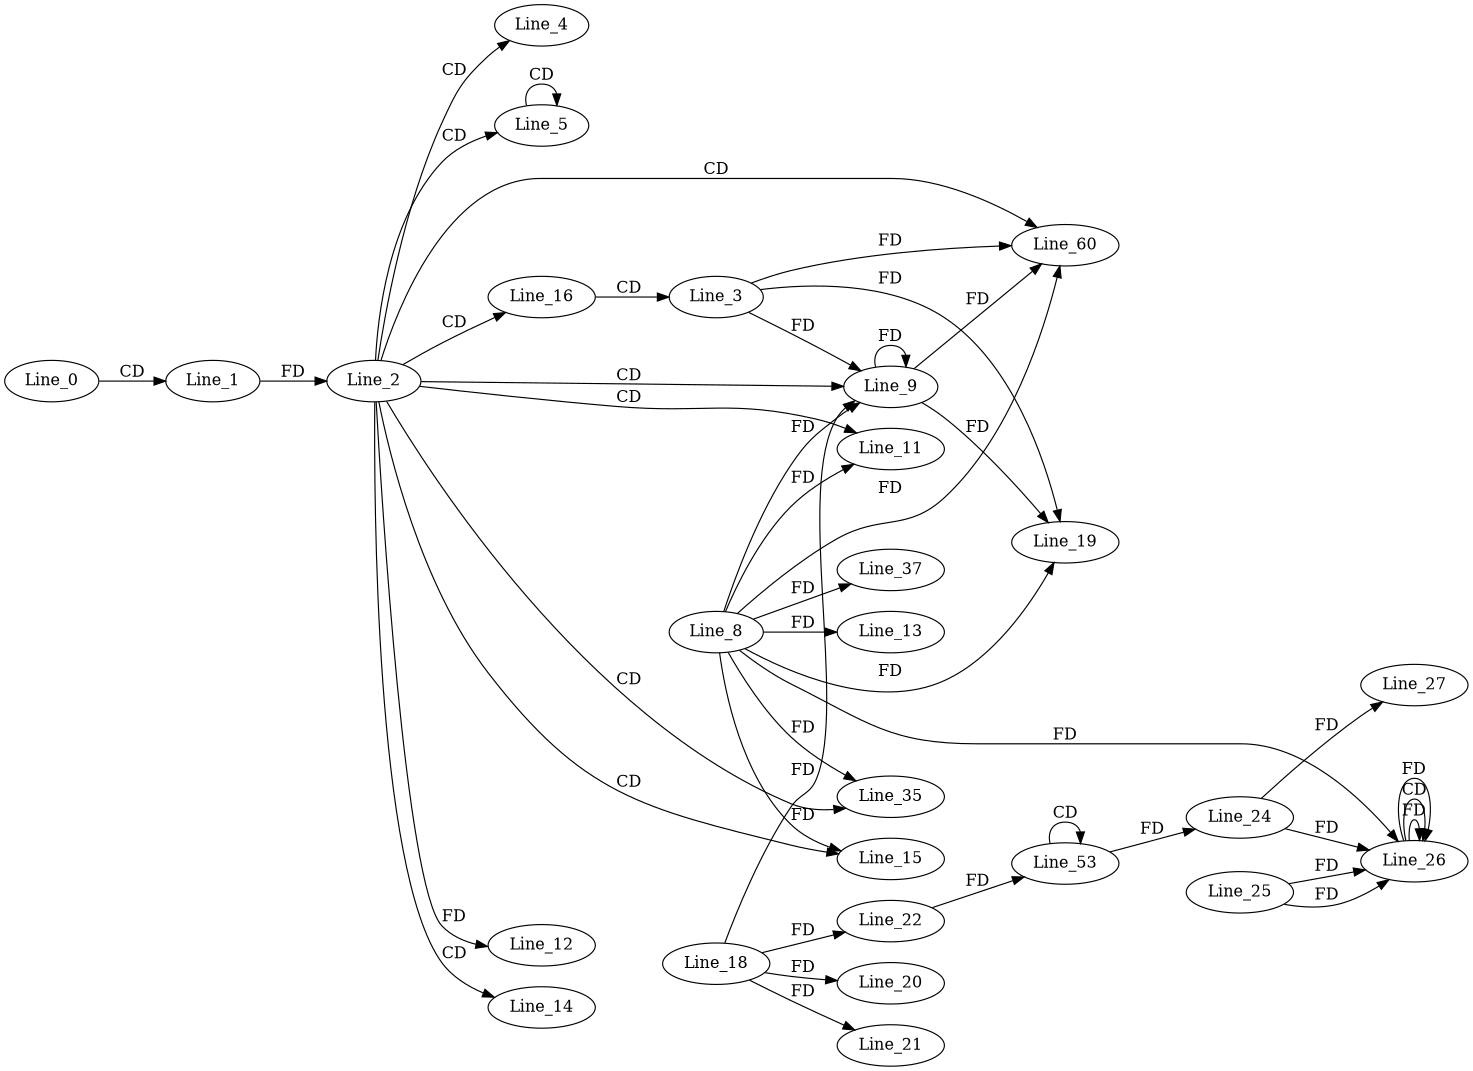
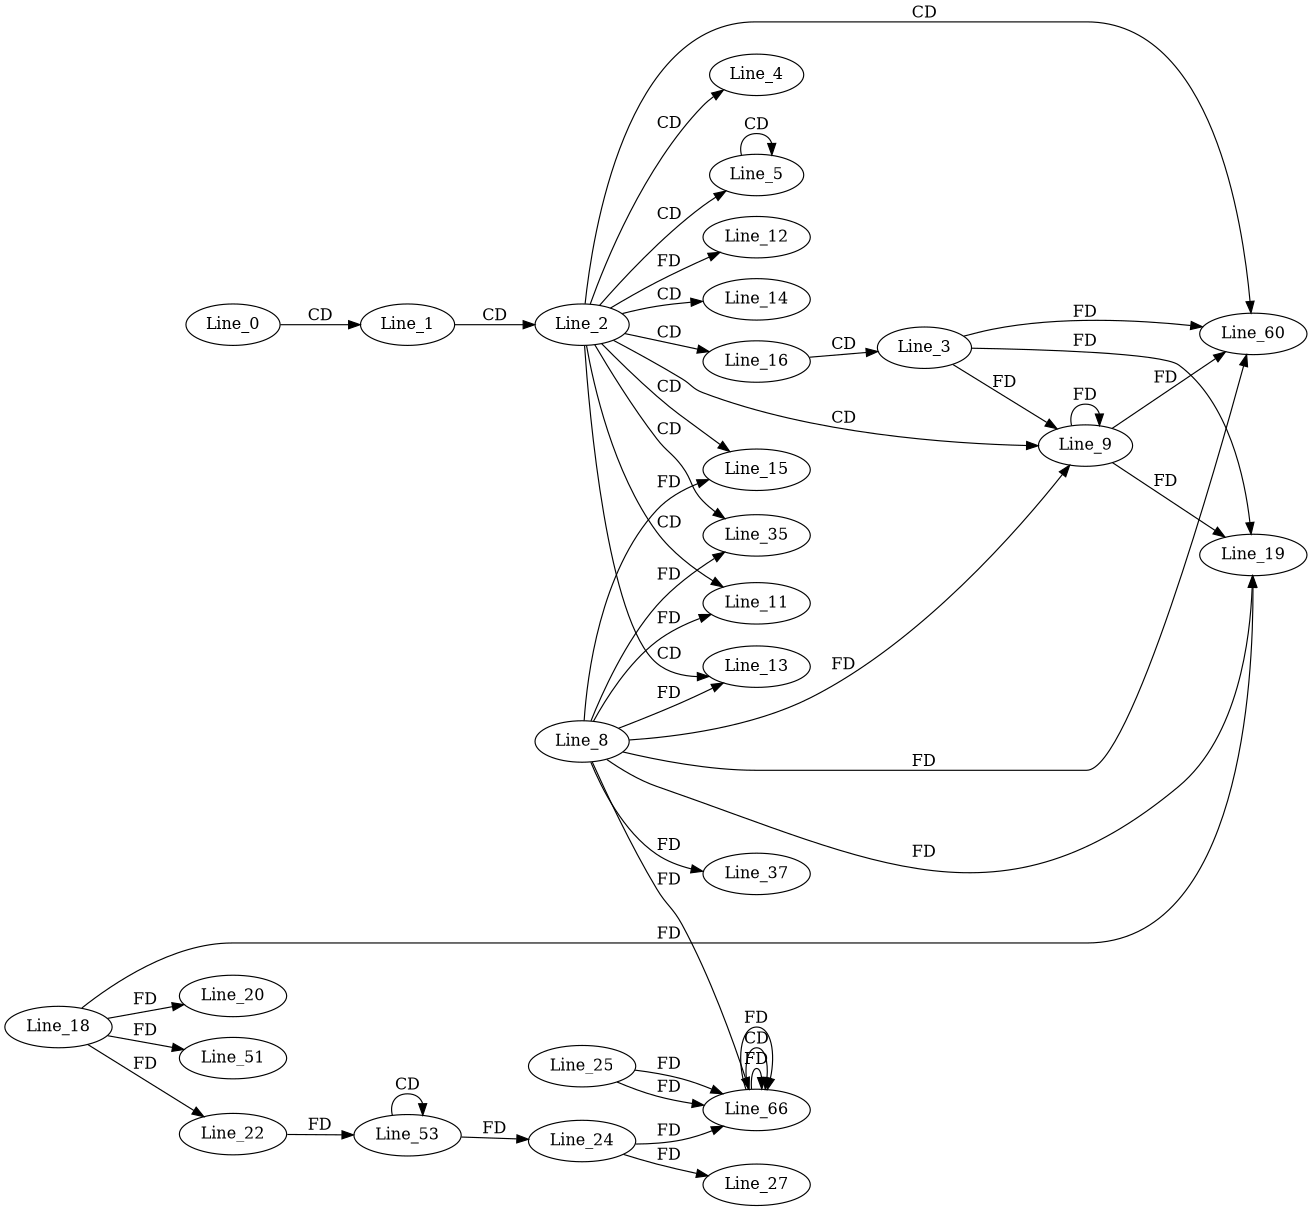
edge "Line_1" -> "Line_2": label "FD" -> "CD"
edge "Line_2" -> "Line_13": added, label "CD"
edge "Line_18" -> "Line_9": now "Line_18" -> "Line_19"
node "Line_26": label "Line_26" -> "Line_66"
node "Line_21": label "Line_21" -> "Line_51"
